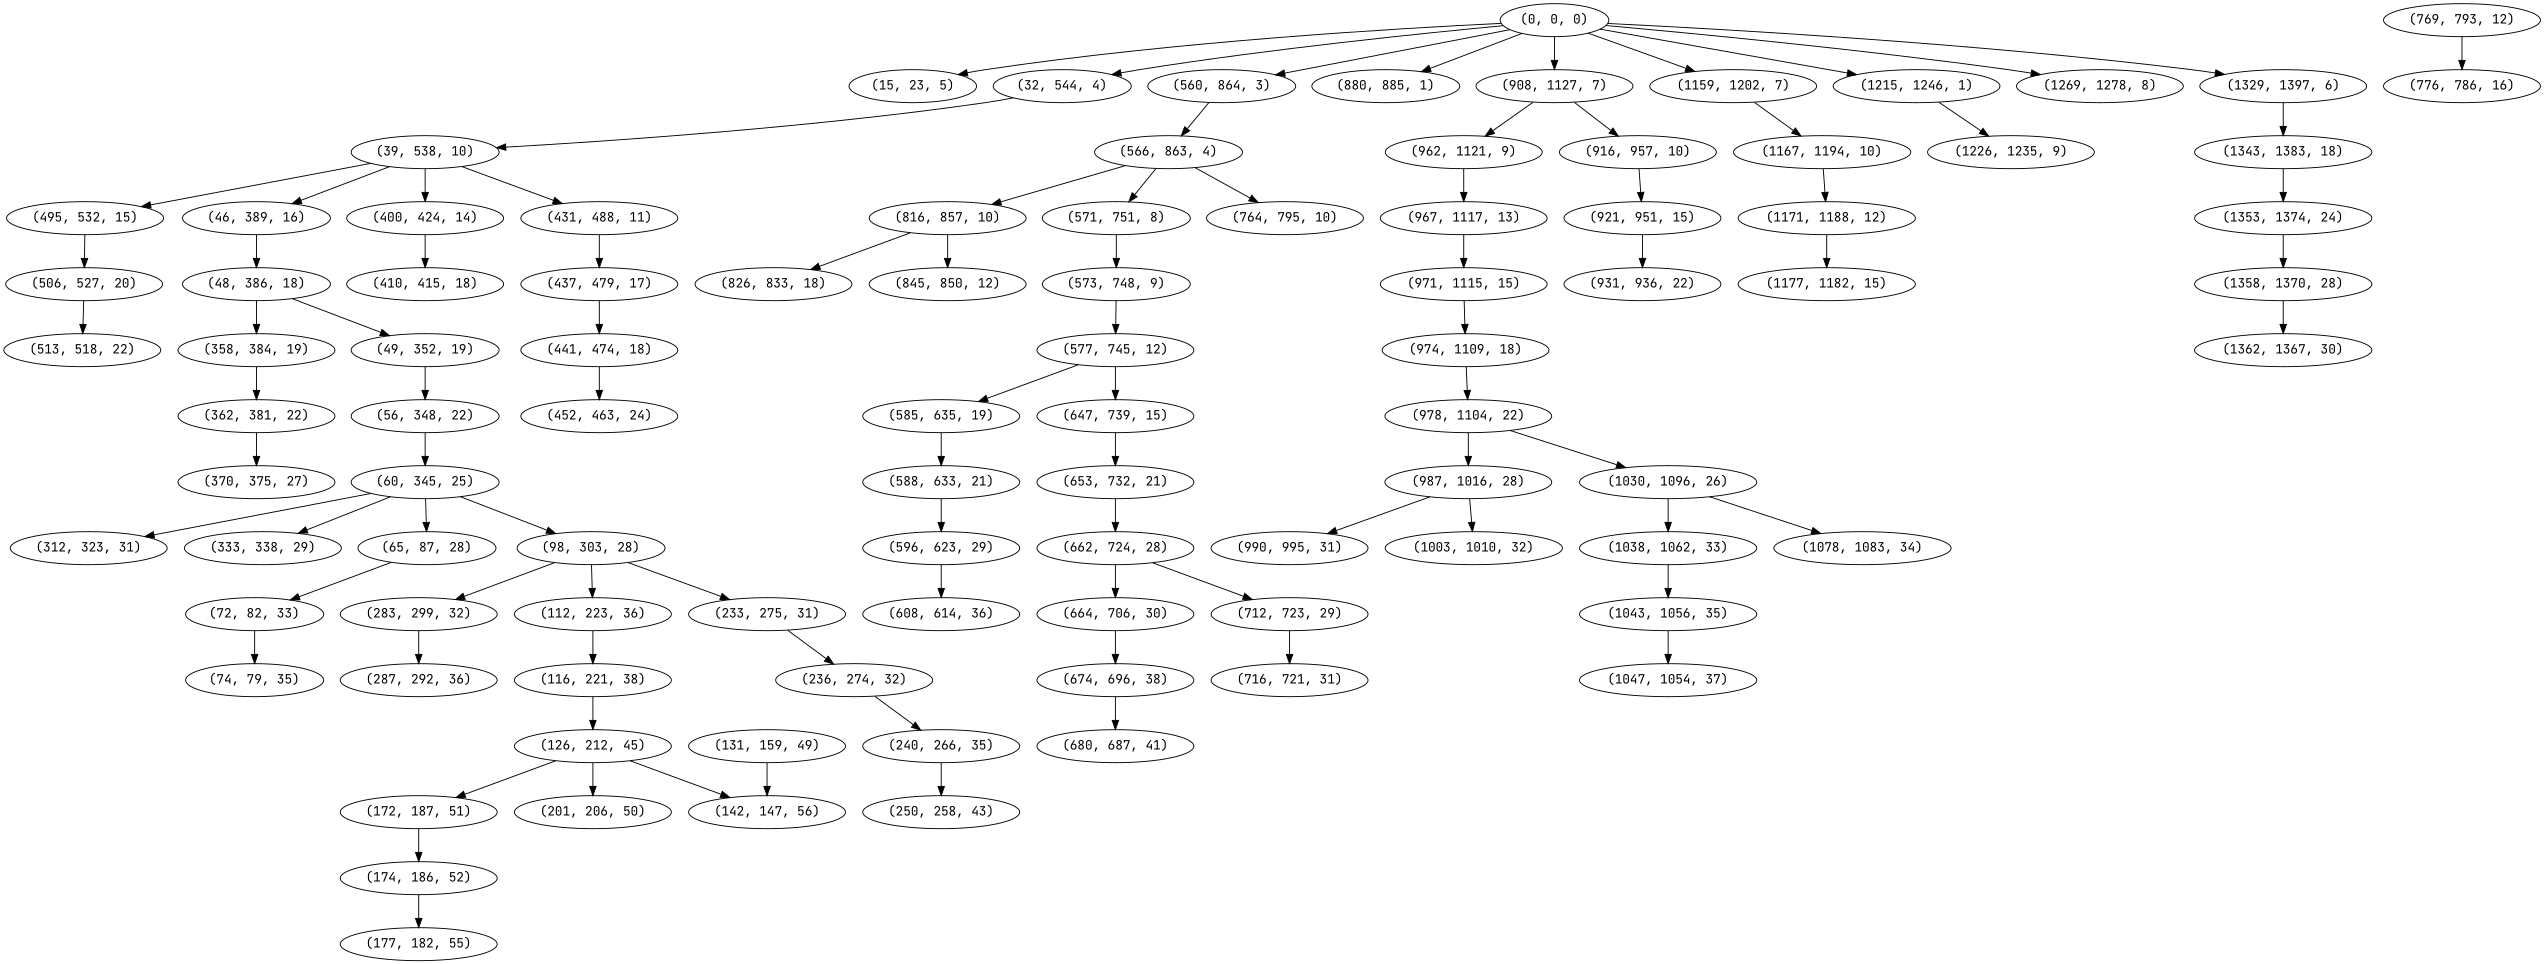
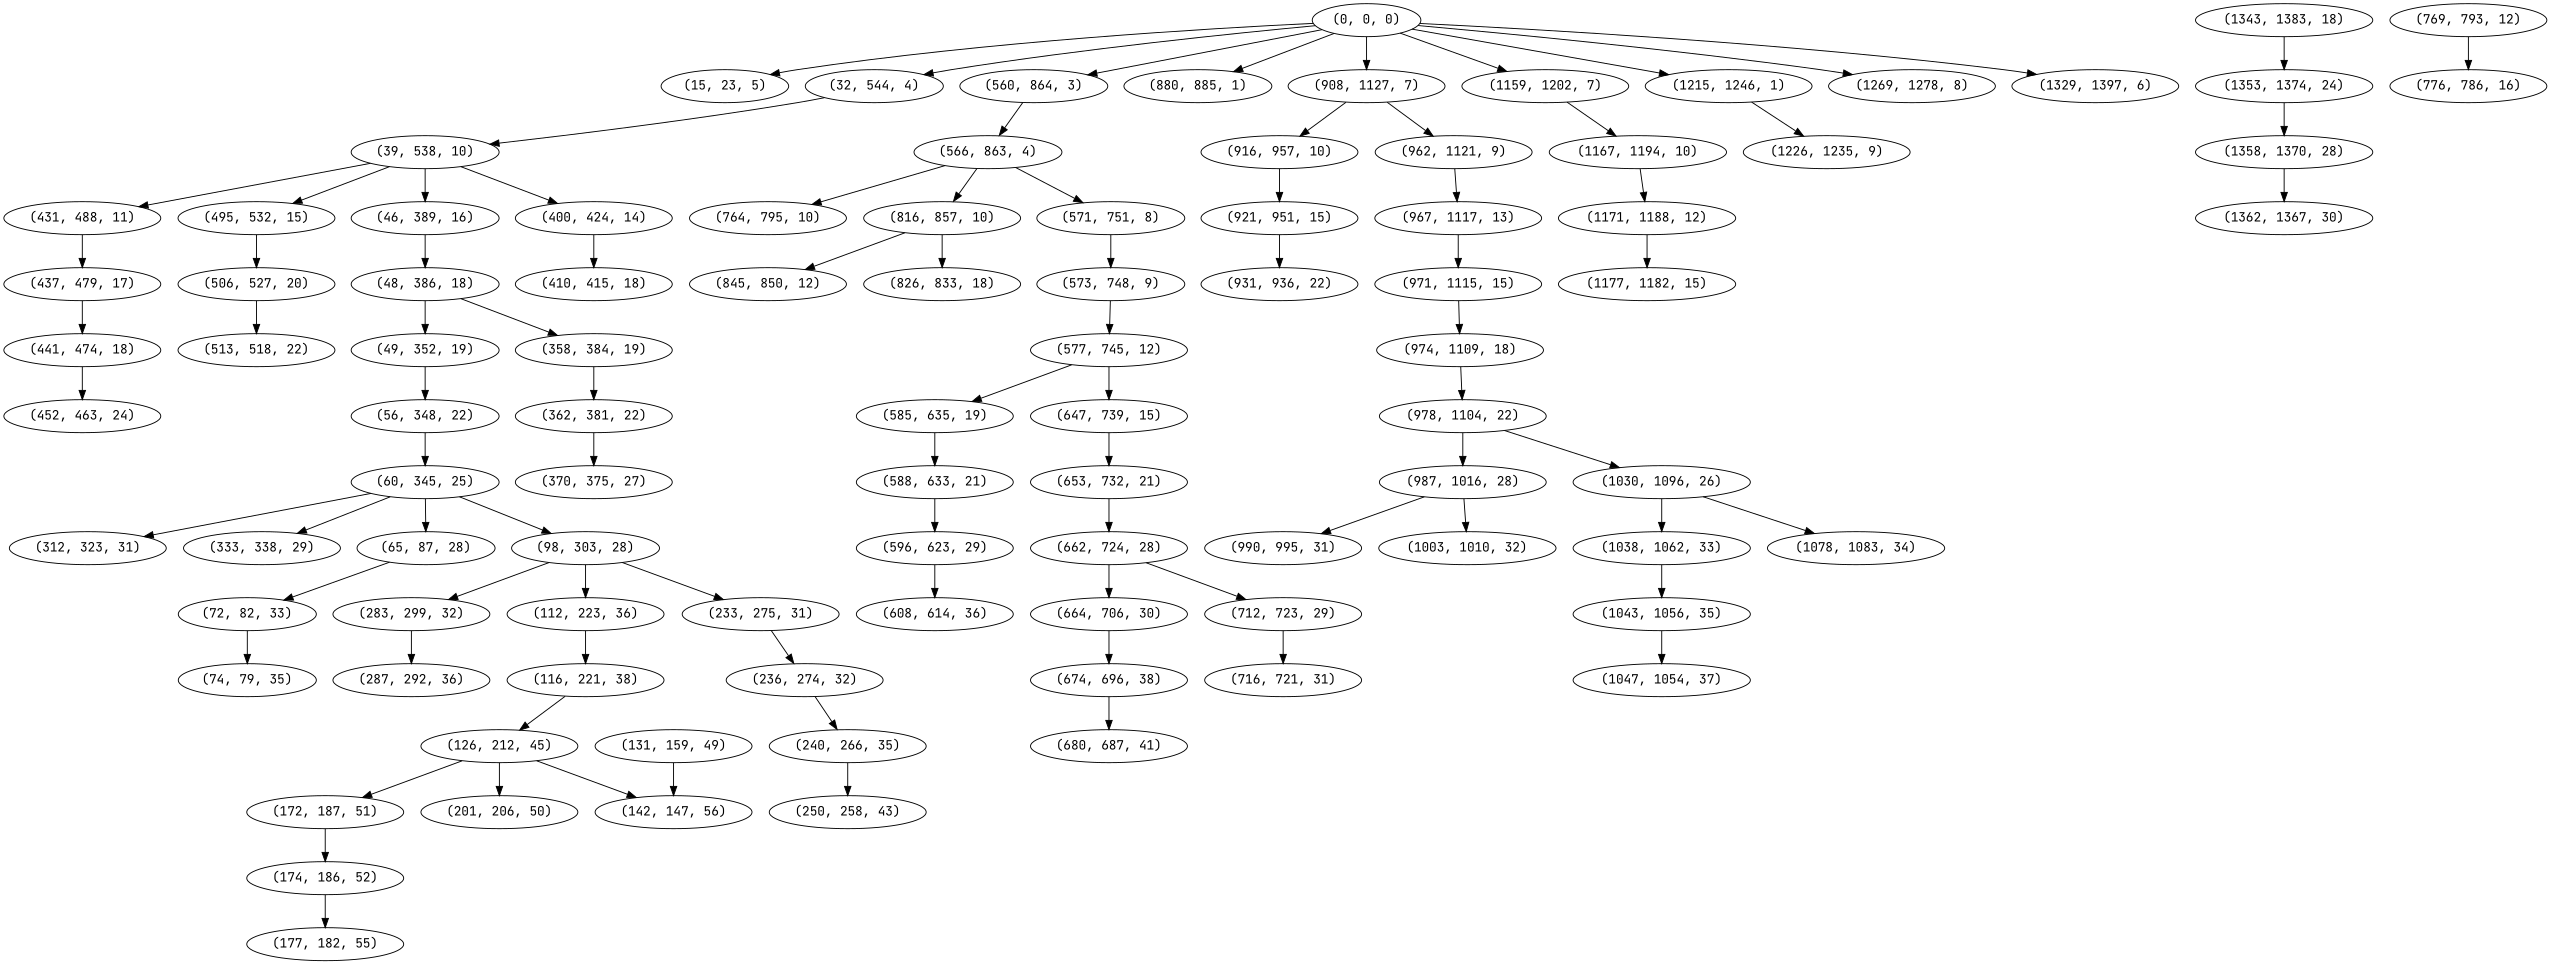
edge "(1329, 1397, 6)" -> "(1343, 1383, 18)": removed
